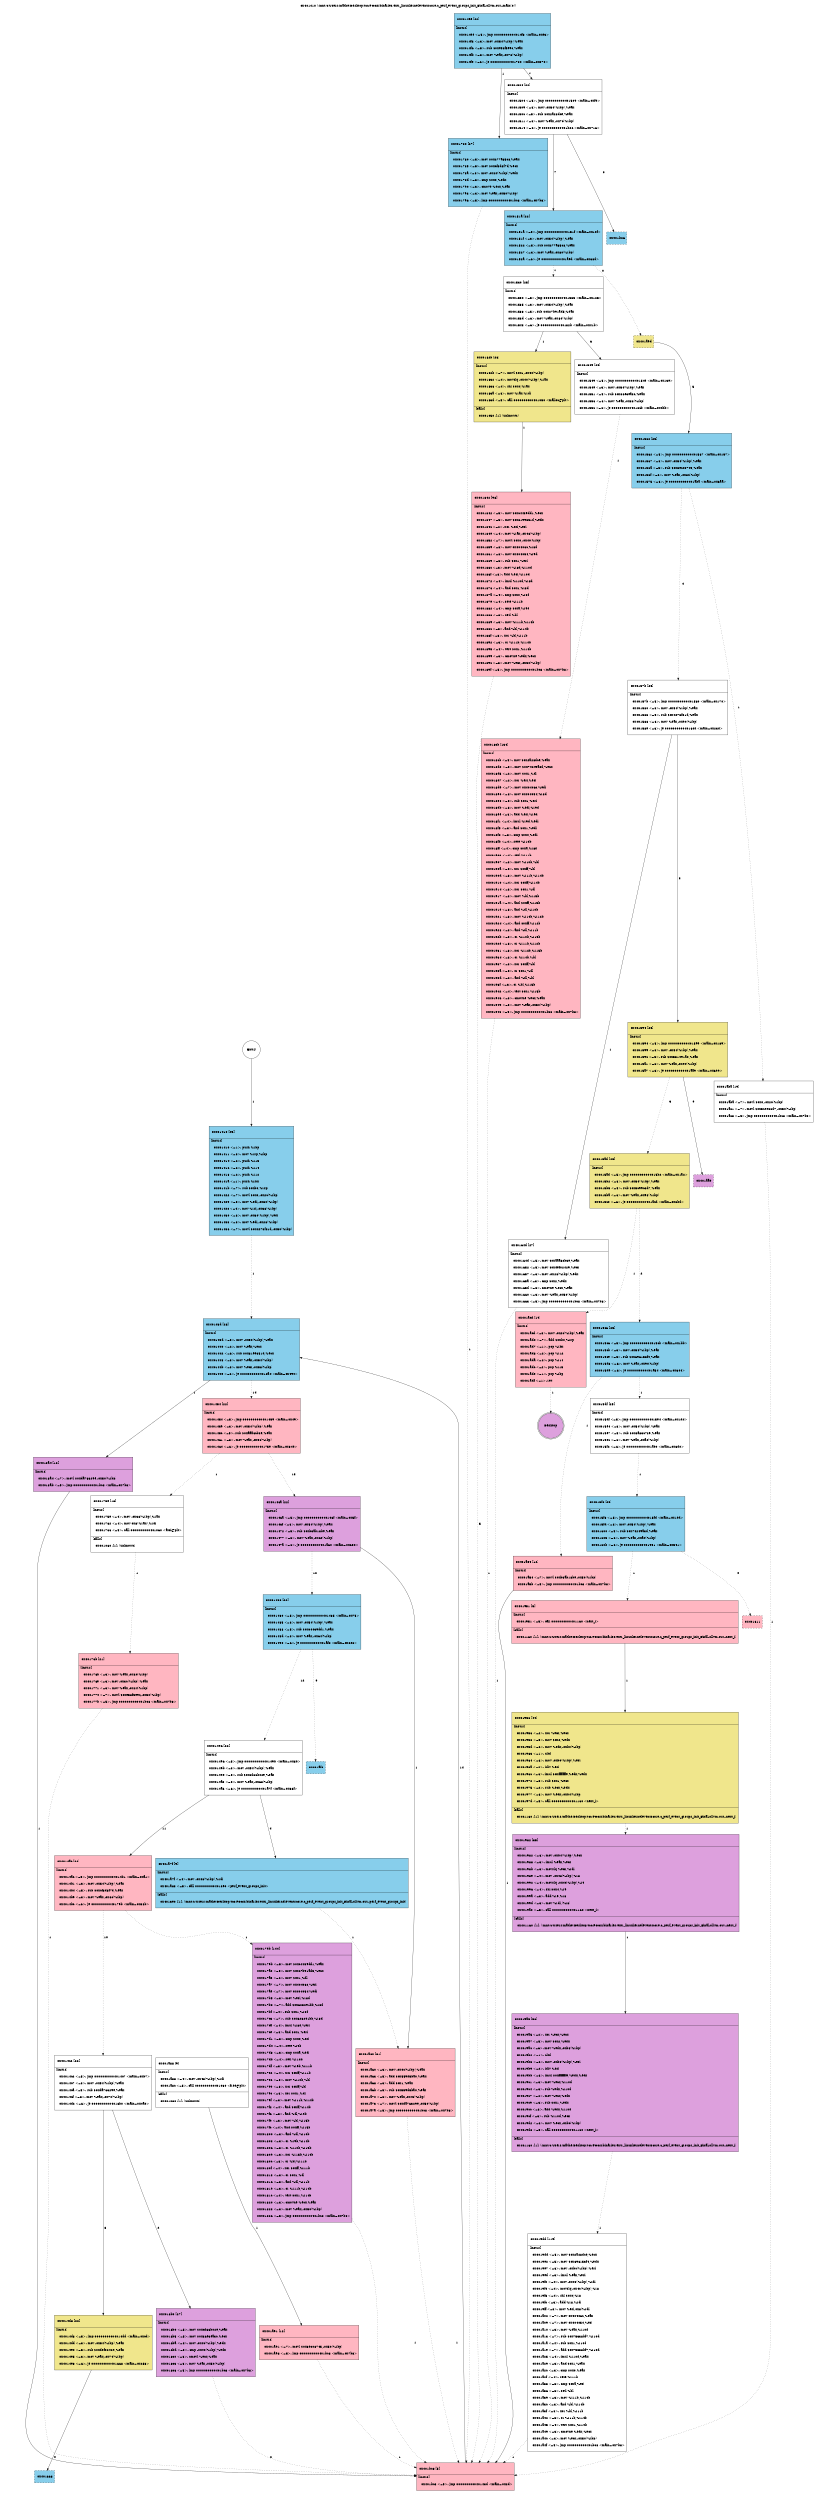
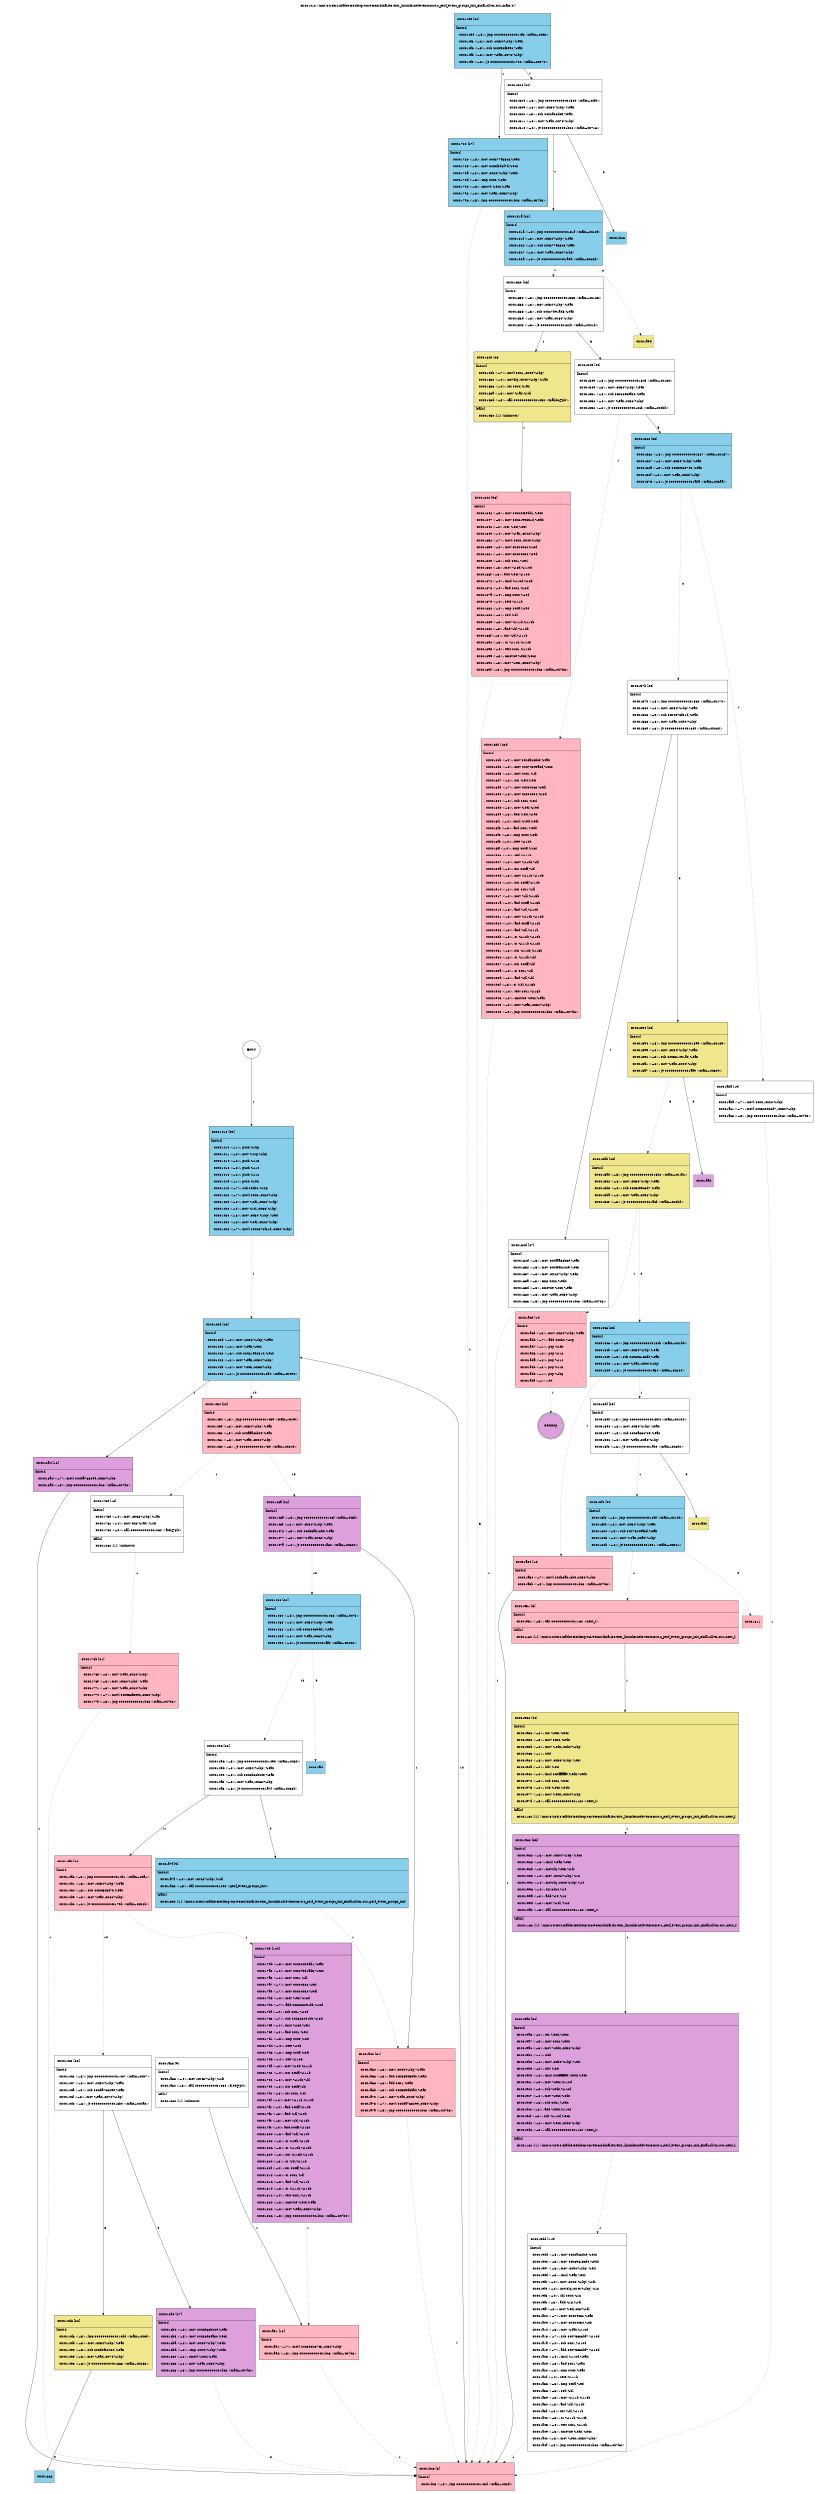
edge "0x401a9d" -> "0x401562 [25]": now "0x401549 [25]" -> "0x401562 [25]"
node "0x401ae0": added
edge "0x40179b [144]" -> "0x401bc8 [5]": now "0x40179b [144]" -> "0x401a91 [12]"
